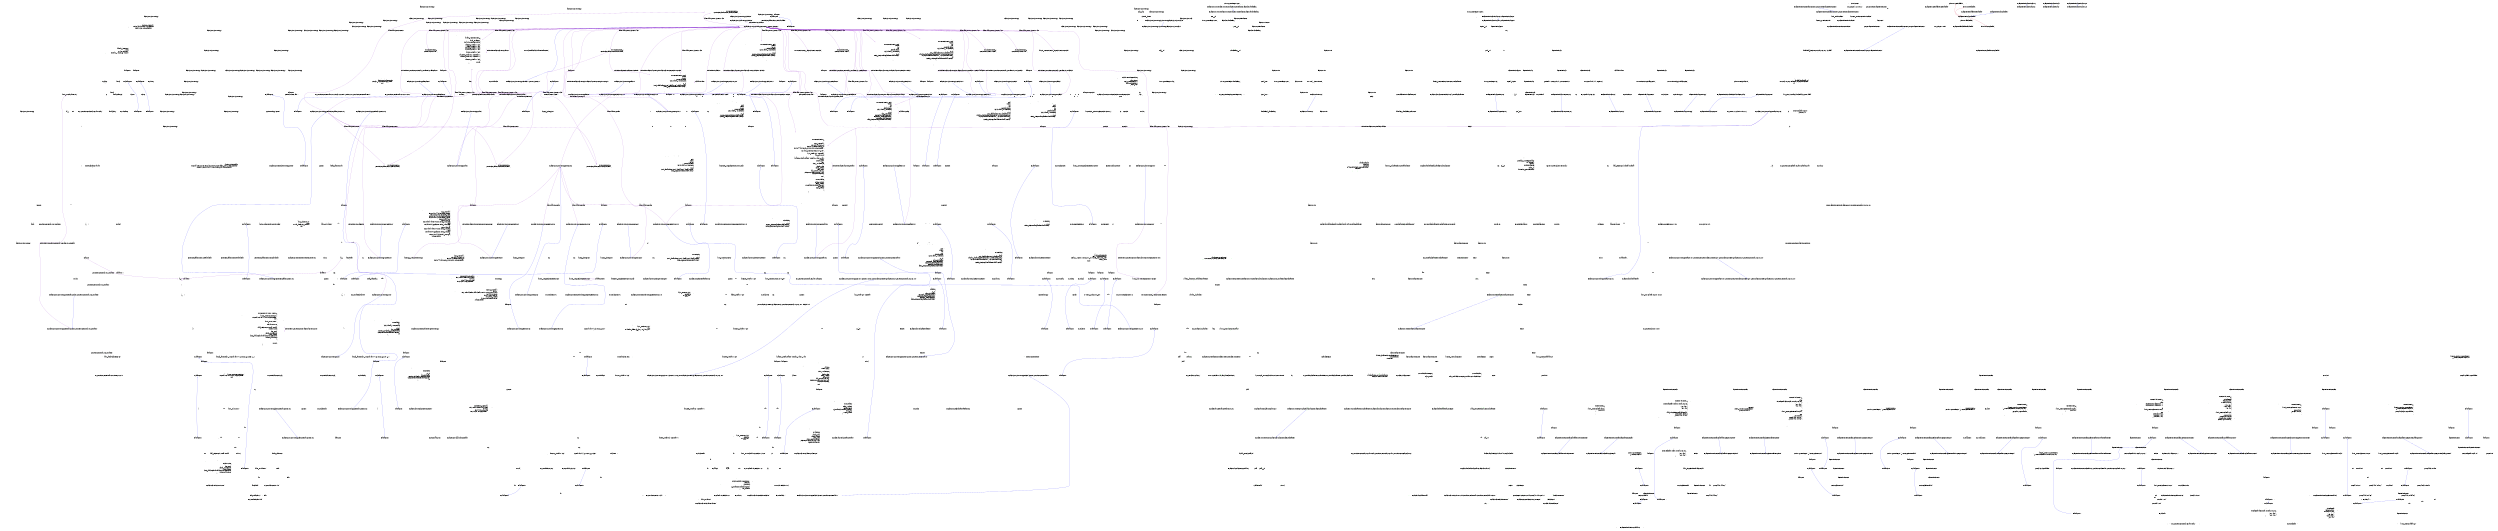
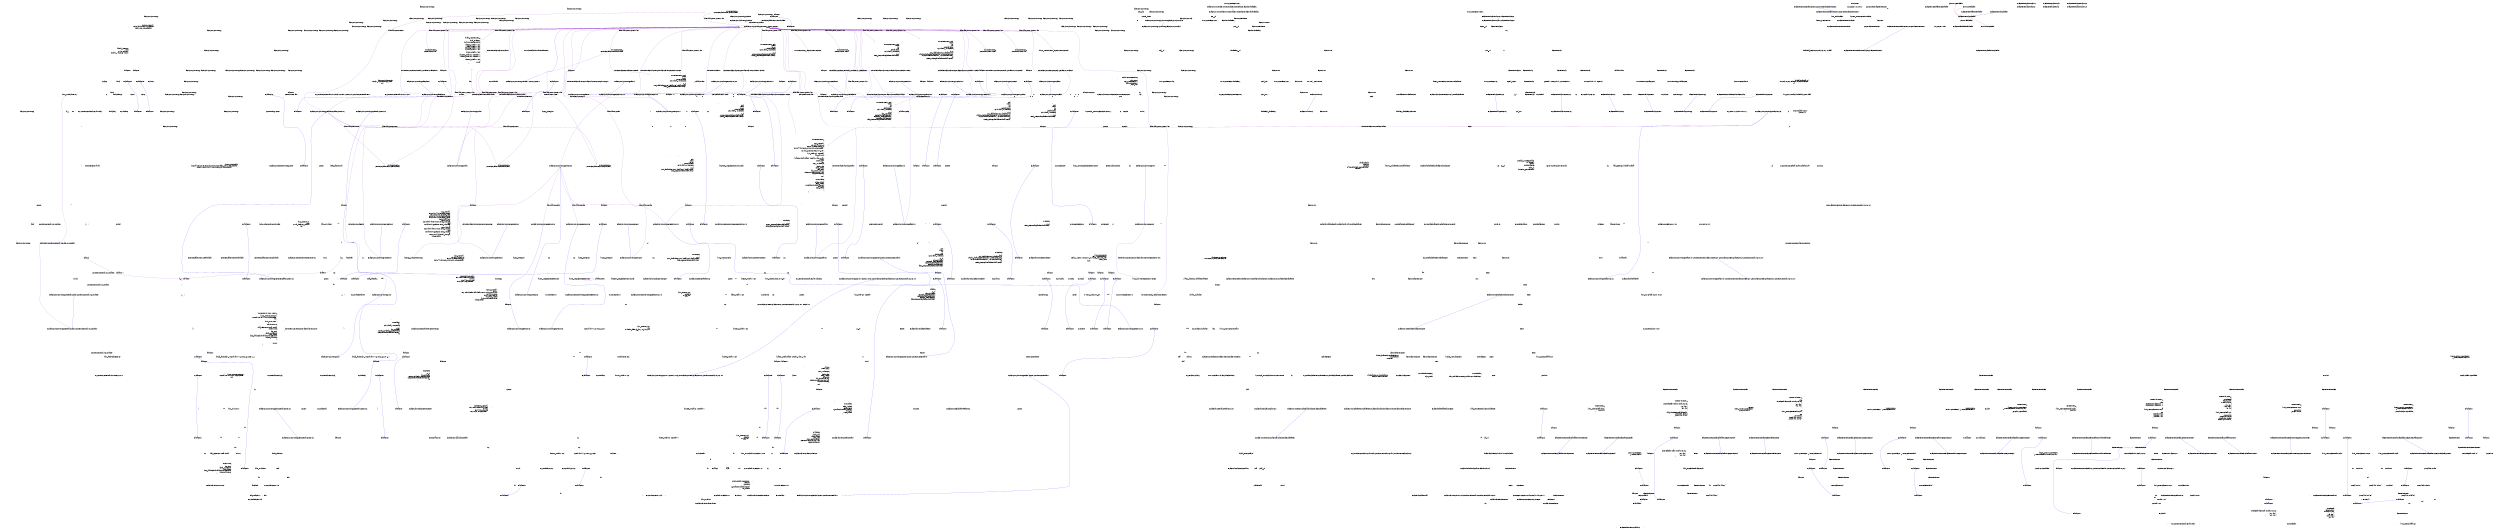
edge "Hangfire.SqlServer.SqlServerMonitoringApi" -> "FetchedJobs(connection, fetchedJobIds)": added, label "Hangfire.SqlServer.SqlServerMonitoringApi"
